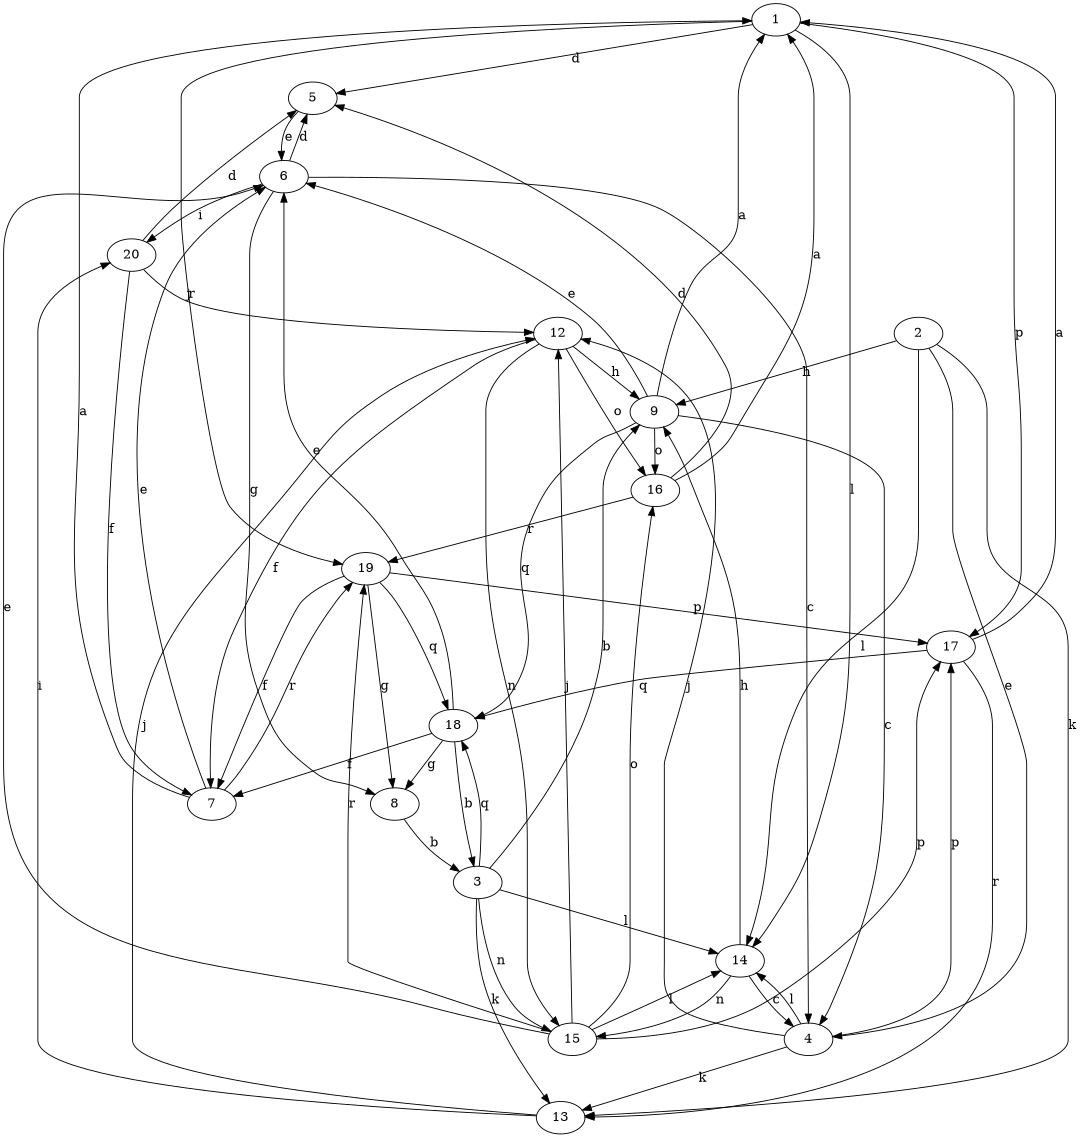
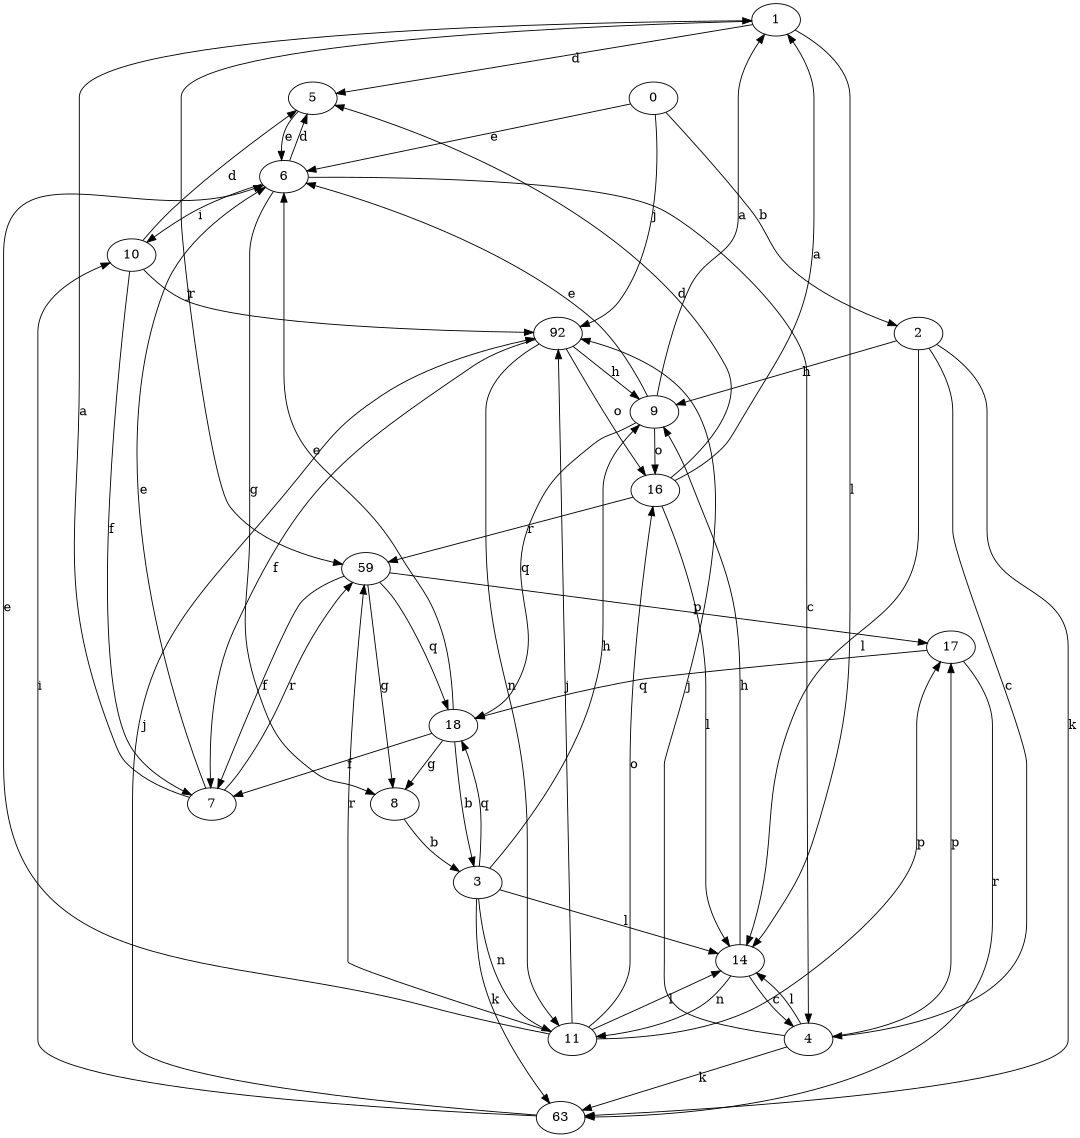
node "0": added
edge "17" -> "1": removed, label "a"
node "20": label "20" -> "10"
edge "1" -> "17": removed, label "p"
node "12": label "12" -> "92"
node "19": label "19" -> "59"
edge "9" -> "4": removed, label "c"
edge "3" -> "9": label "b" -> "h"
edge "2" -> "4": label "e" -> "c"
edge "16" -> "14": added, label "l"
node "15": label "15" -> "11"
node "13": label "13" -> "63"
